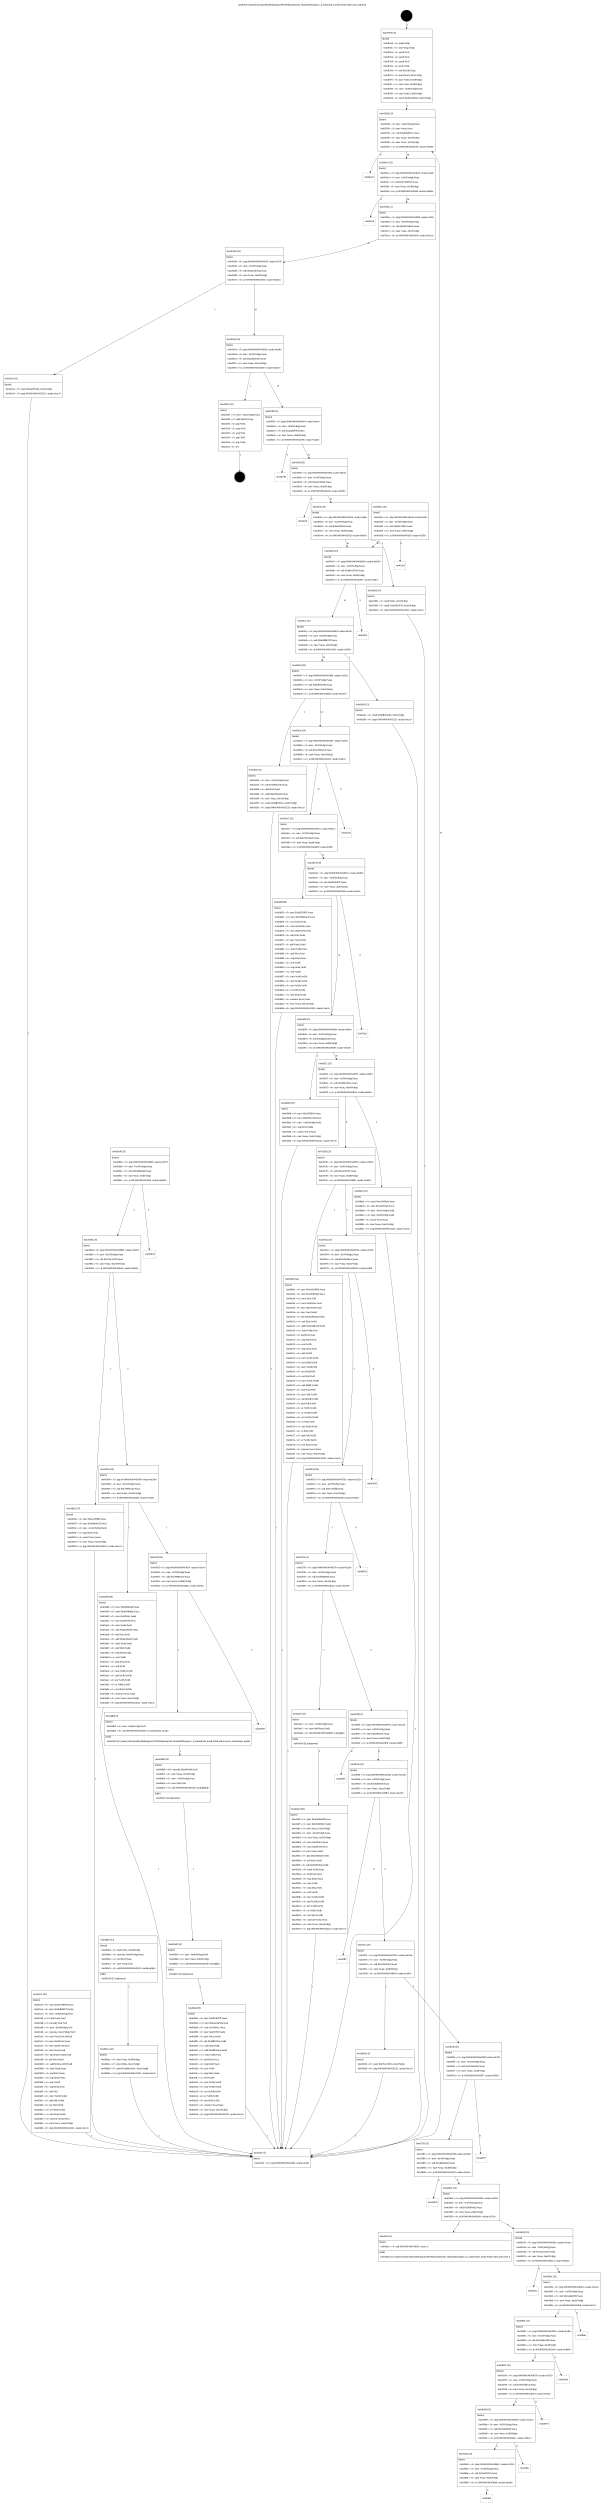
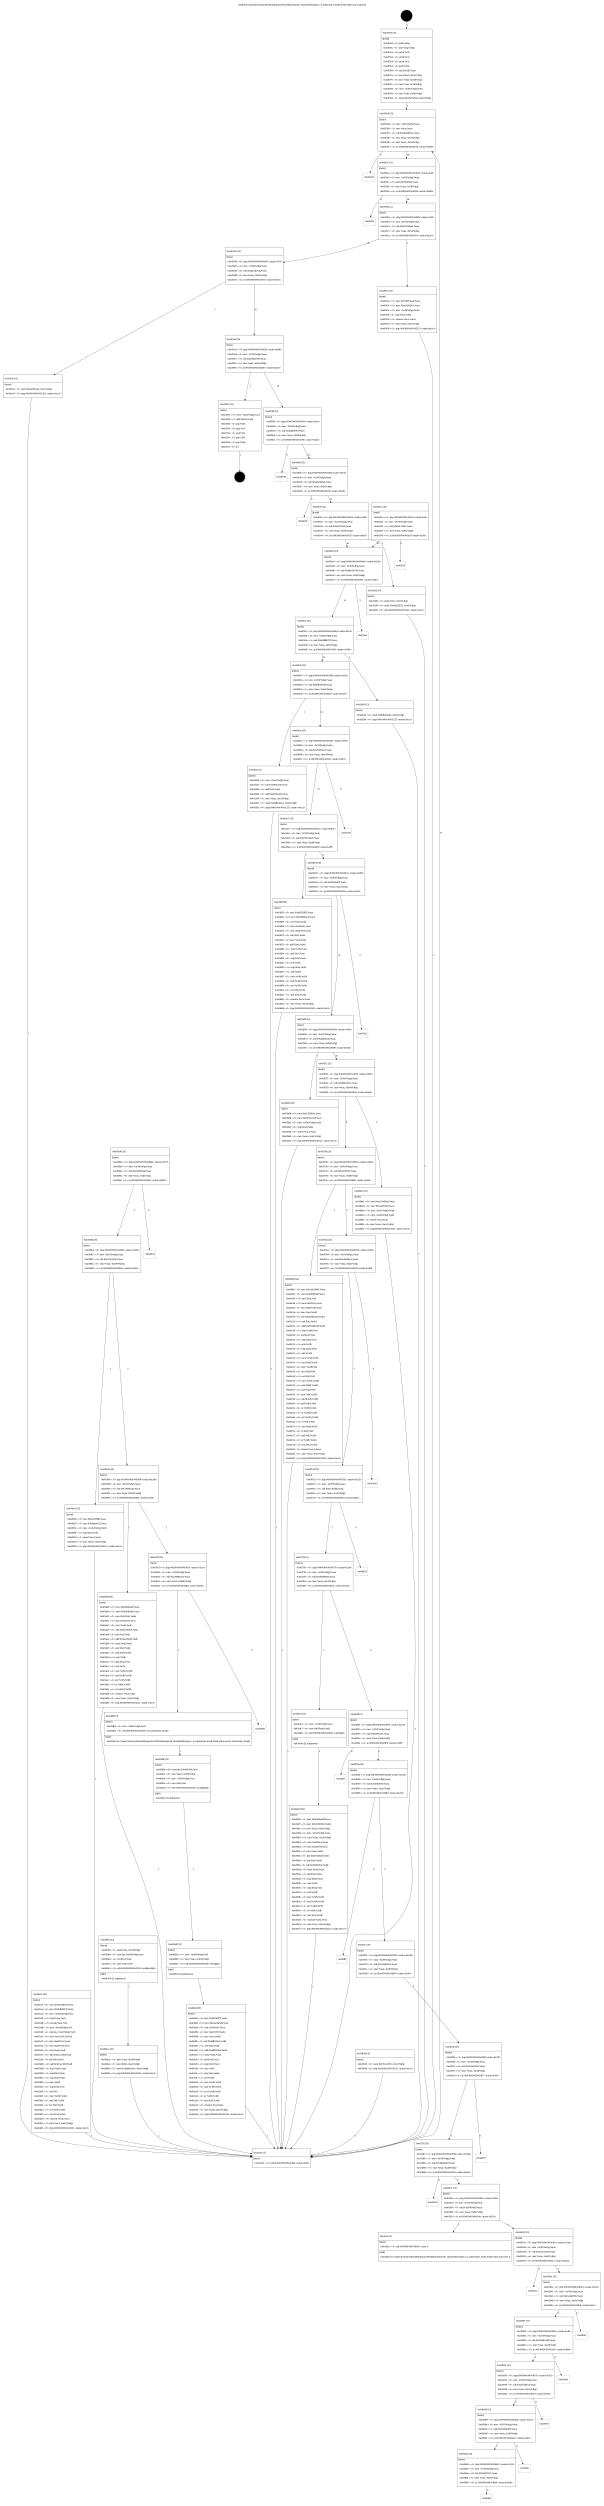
node "0x401942 [27]": added
edge "0x4017c1 [25]" -> "0x401b56 [12]": removed, label "1"
